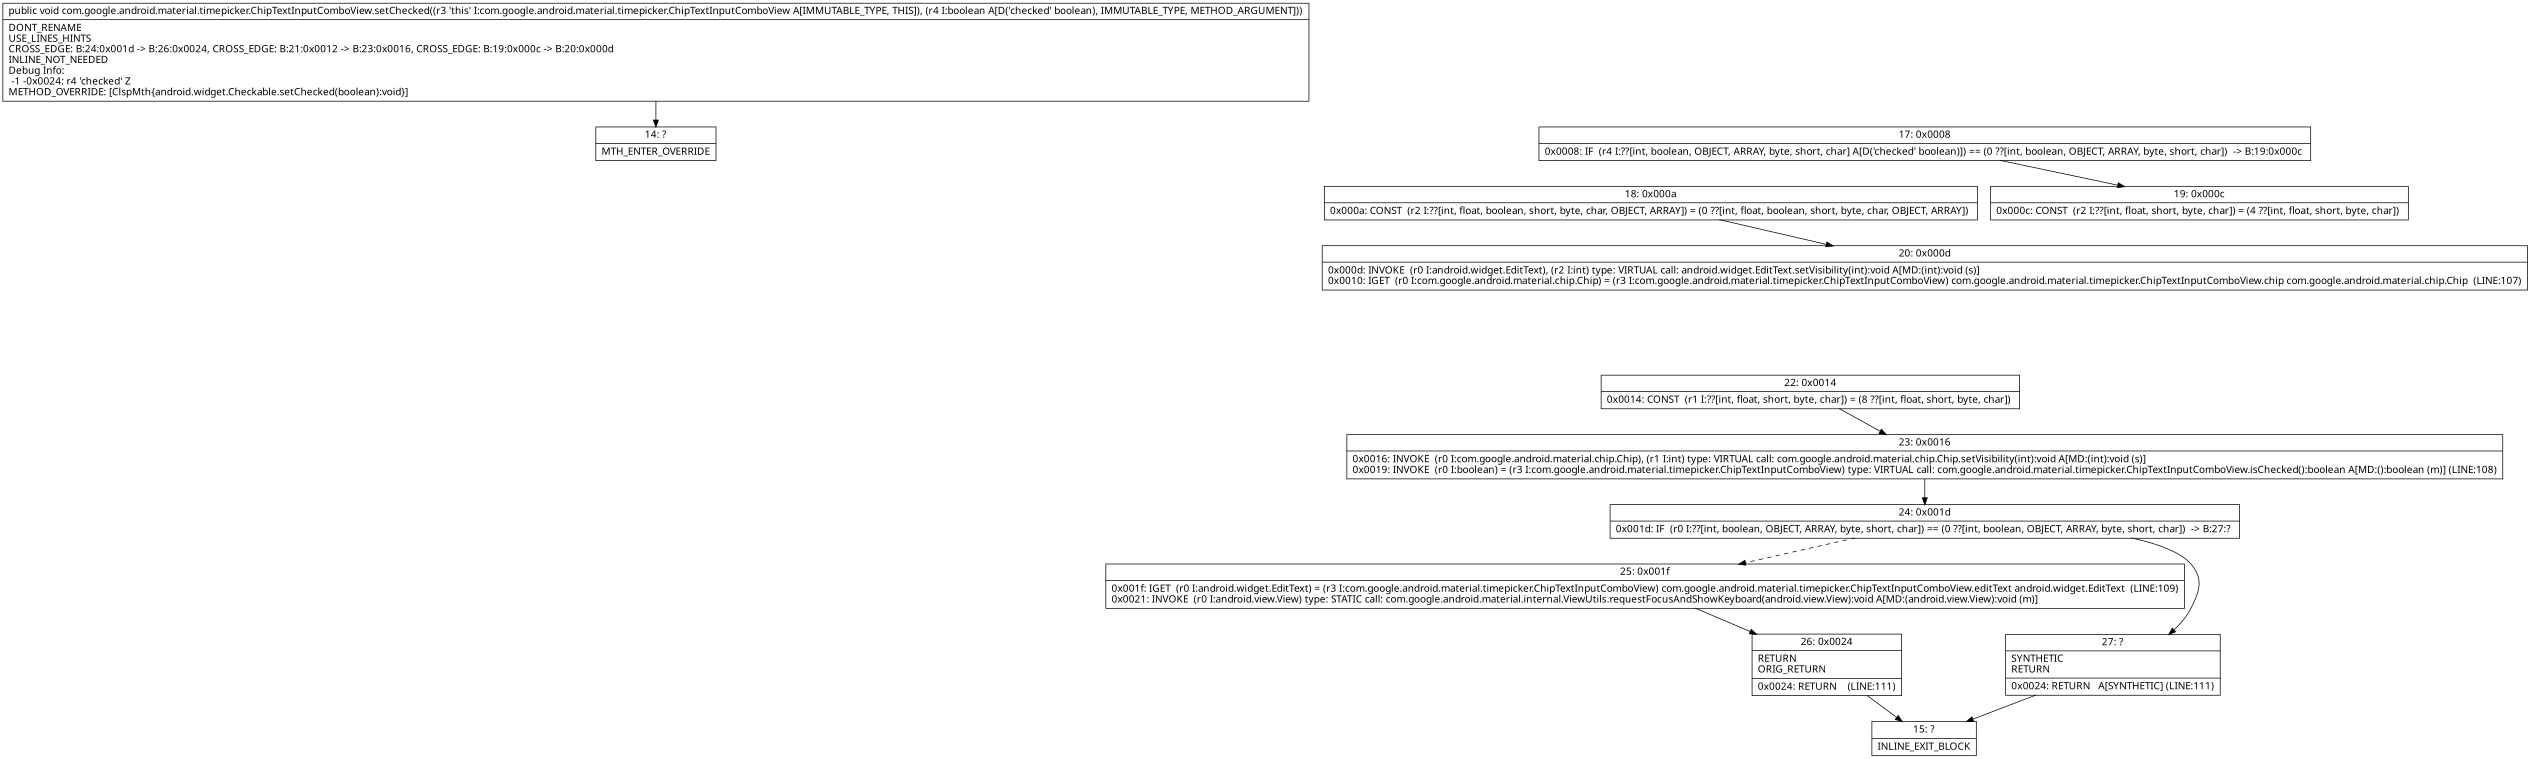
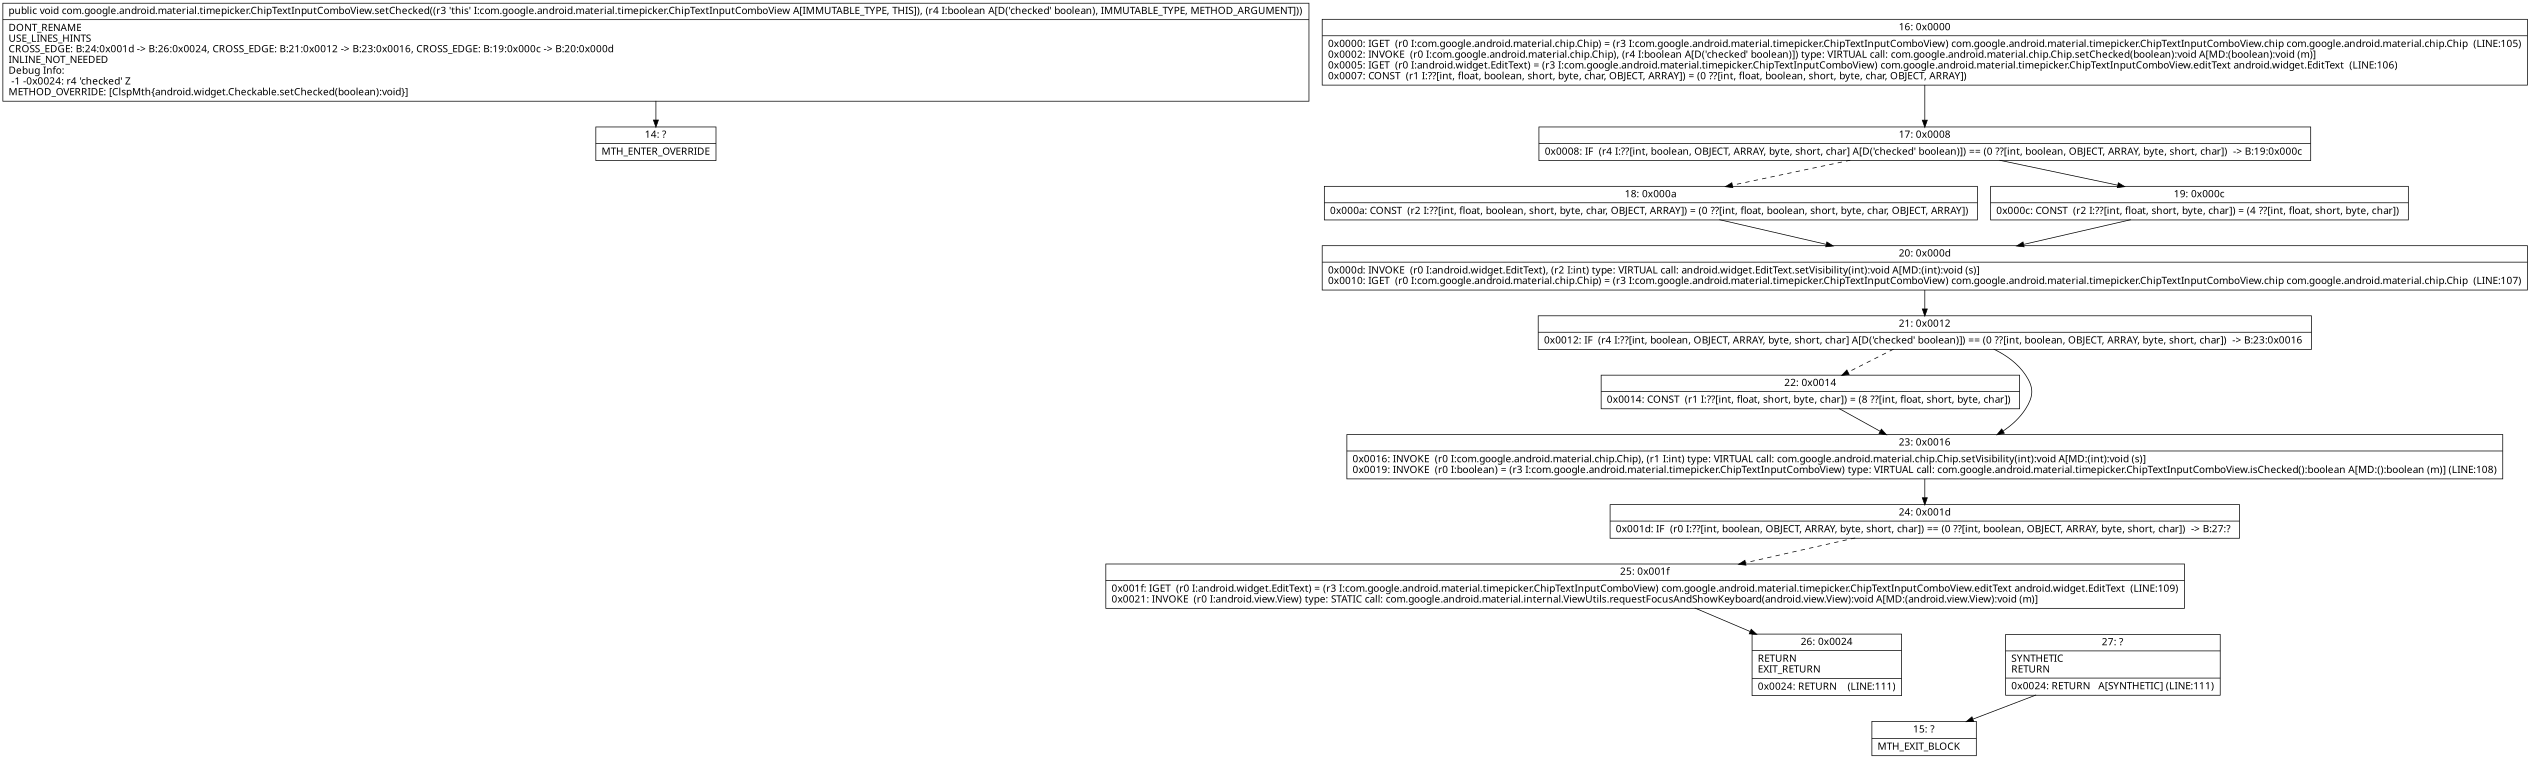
node "16: 0x0000": added
edge "17: 0x0008" -> "18: 0x000a": added
edge "19: 0x000c" -> "20: 0x000d": added
node "21: 0x0012": added
edge "24: 0x001d" -> "27: ?": removed
node "26: 0x0024": text "ORIG_RETURN" -> "EXIT_RETURN"
edge "26: 0x0024" -> "15: ?": removed
node "15: ?": text "INLINE_EXIT_BLOCK" -> "MTH_EXIT_BLOCK"
